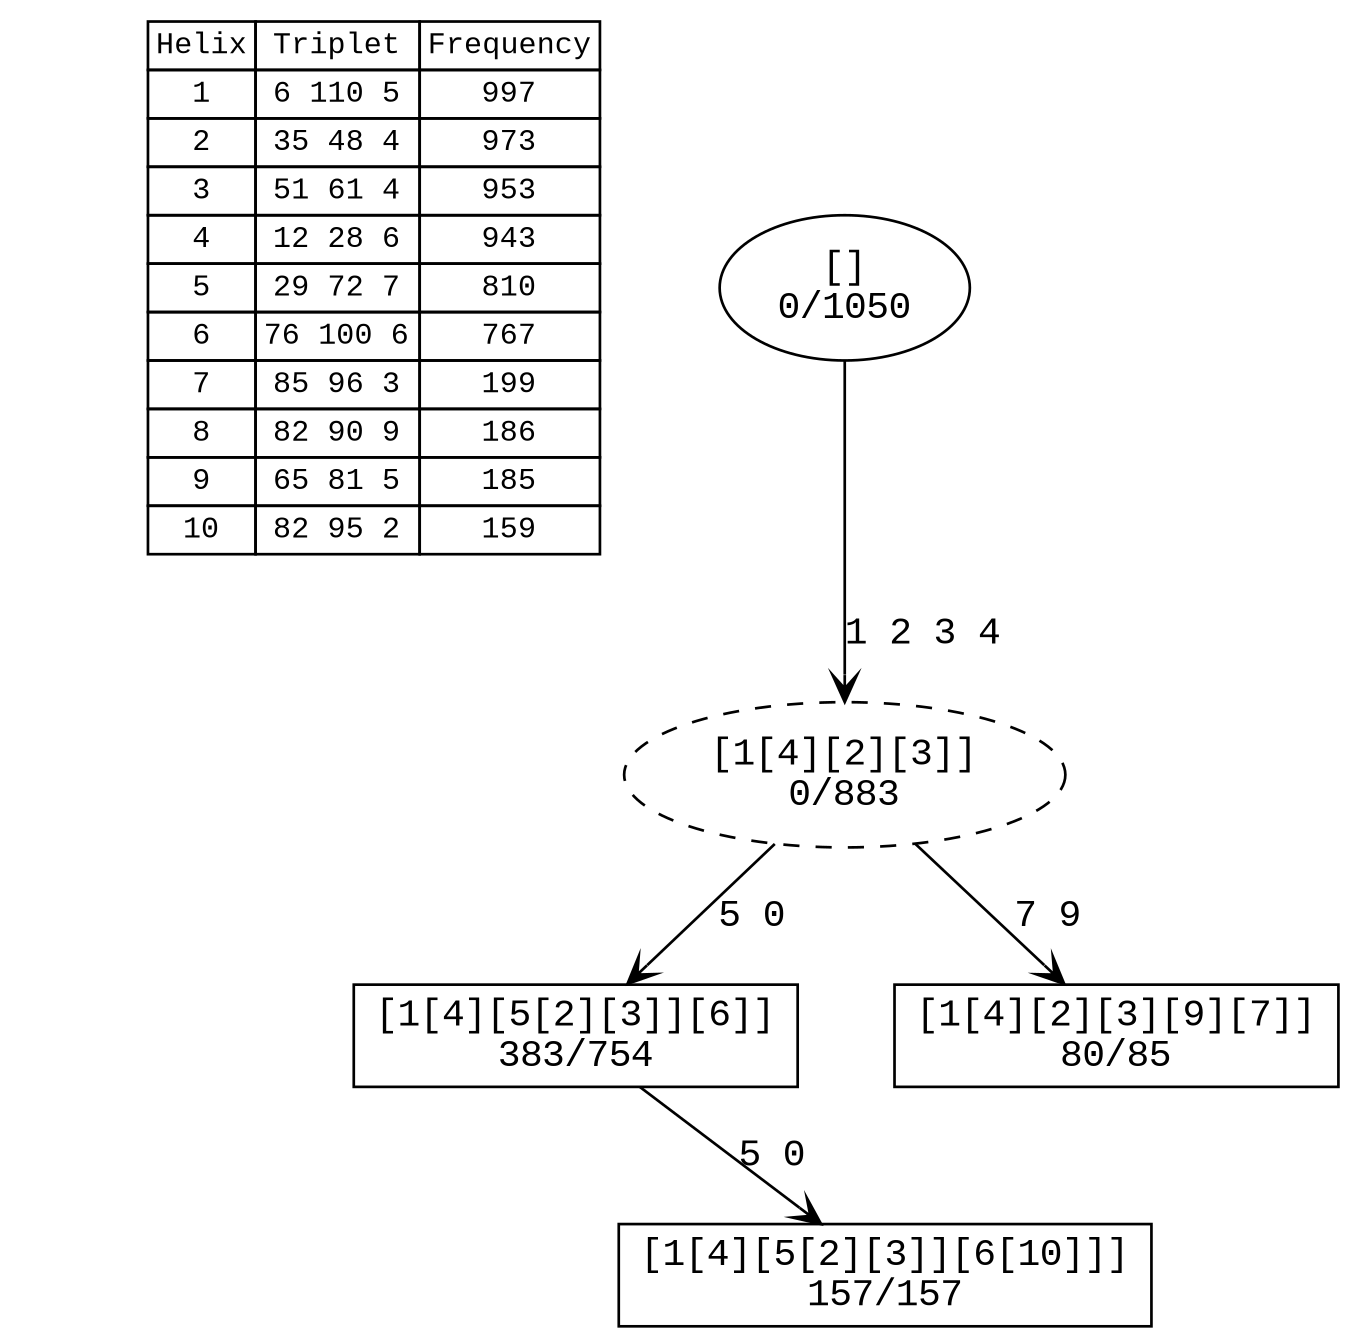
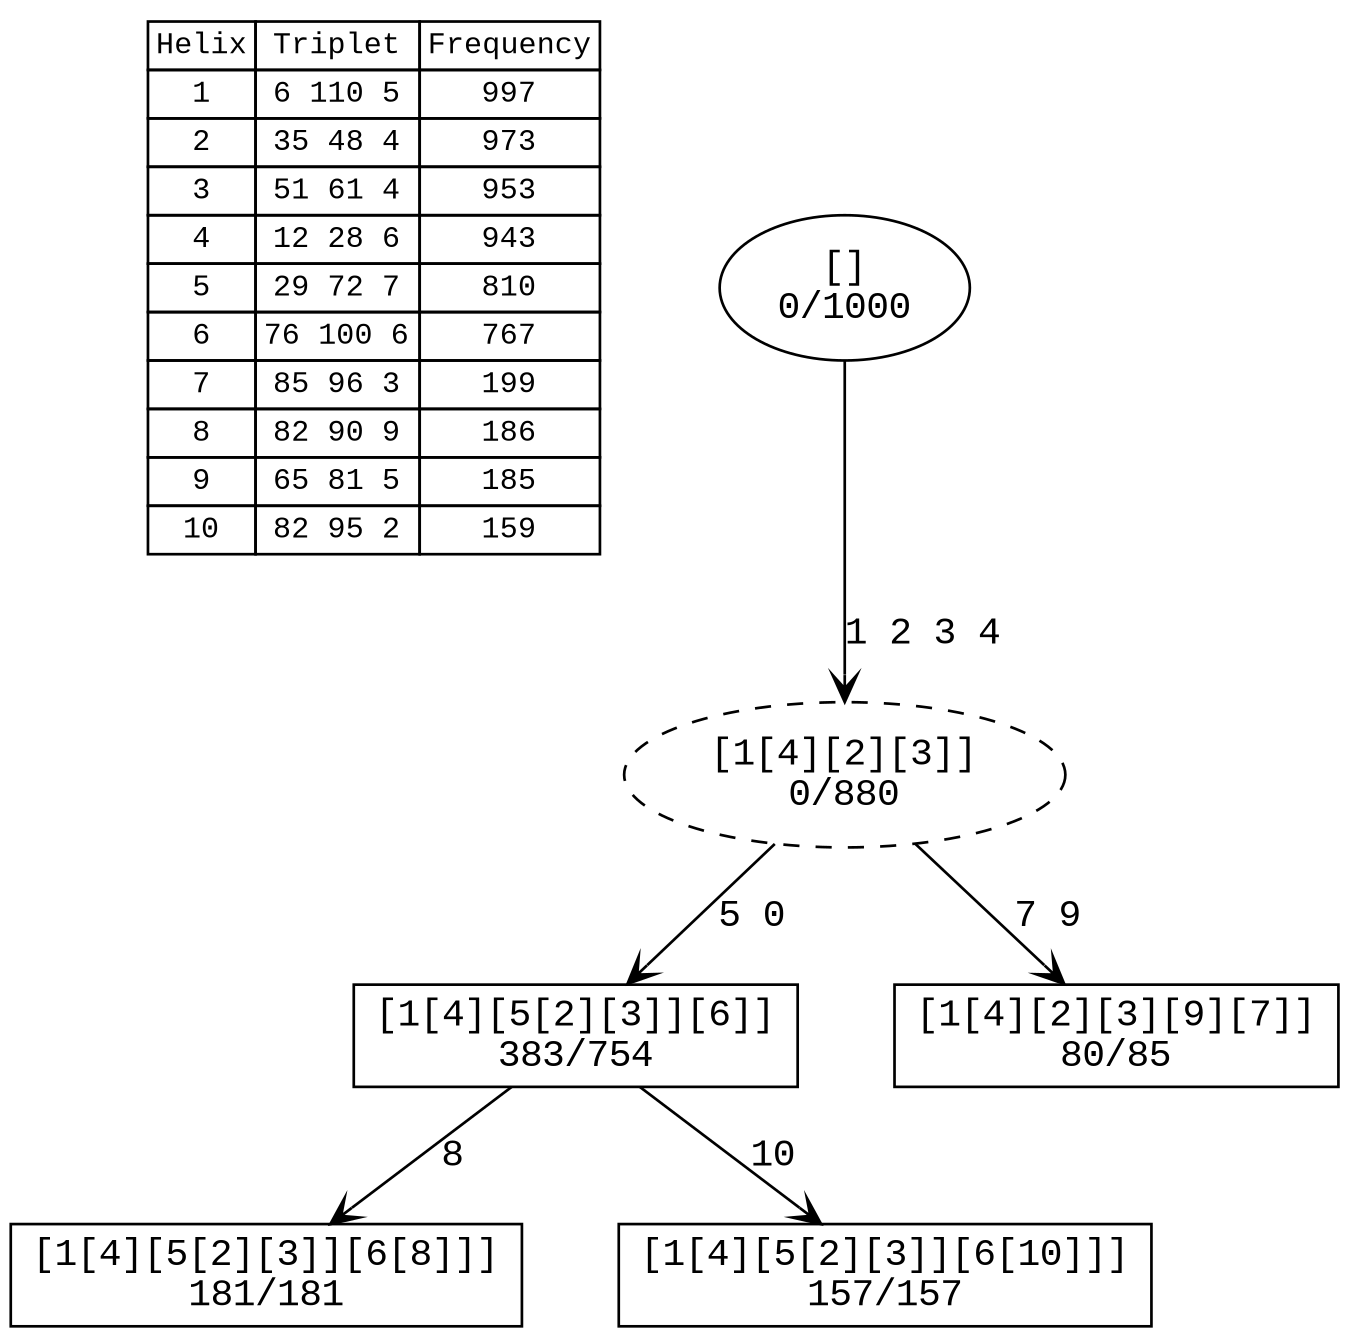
node "[] 0/1050": label "[] 0/1050" -> "[] 0/1000"
node "[1[4][2][3]] 0/883": label "[1[4][2][3]] 0/883" -> "[1[4][2][3]] 0/880"
edge "[1[4][5[2][3]][6]] 383/754" -> "[1[4][5[2][3]][6[10]]] 157/157": label "5 0 " -> "10 "
node "[1[4][5[2][3]][6[8]]] 181/181": added
